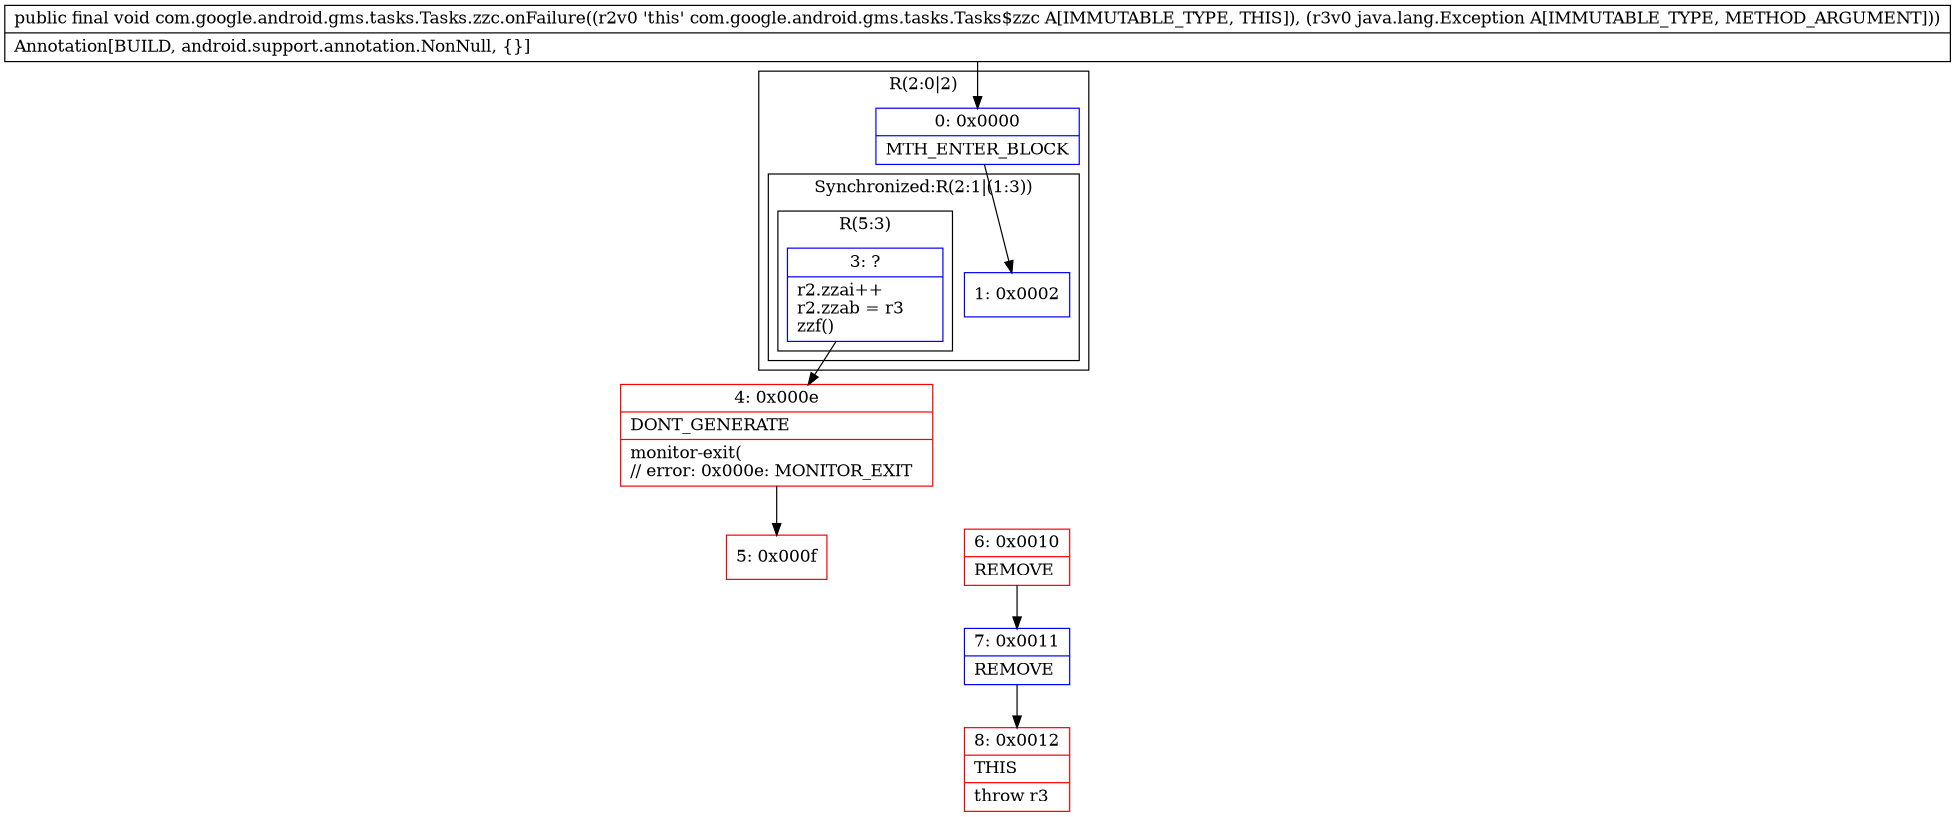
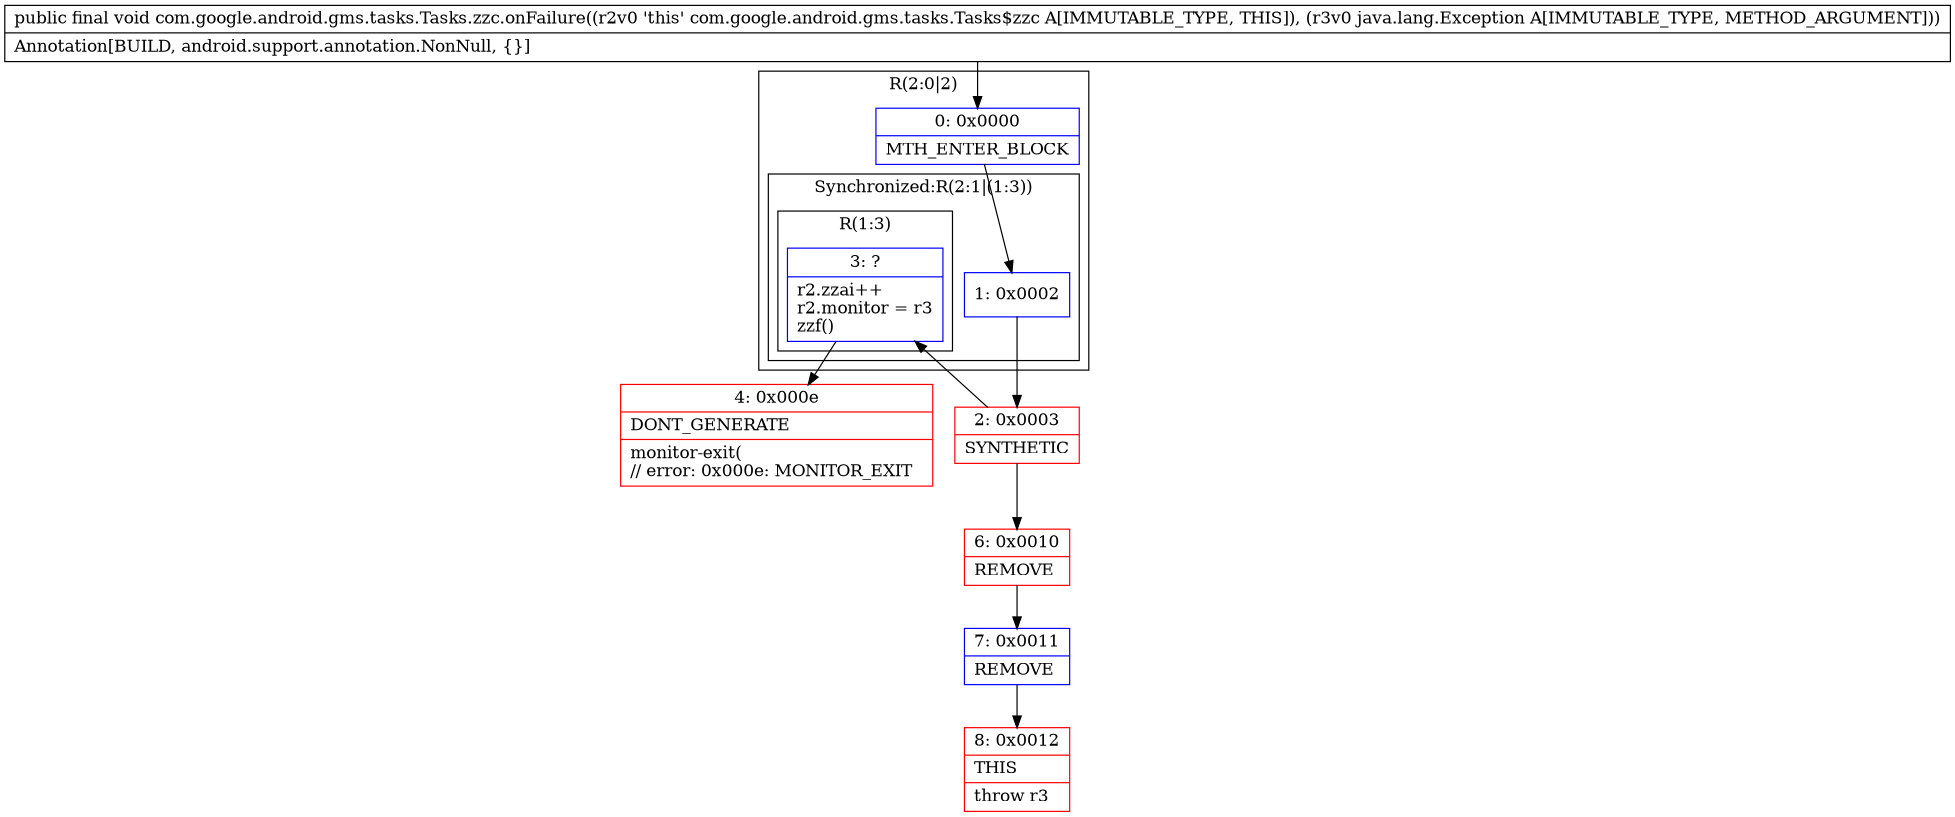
cluster "R(5:3)": label "R(5:3)" -> "R(1:3)"
node "3: ?": text "r2.zzab = r3" -> "r2.monitor = r3"
node "2: 0x0003": added
node "5: 0x000f": removed
